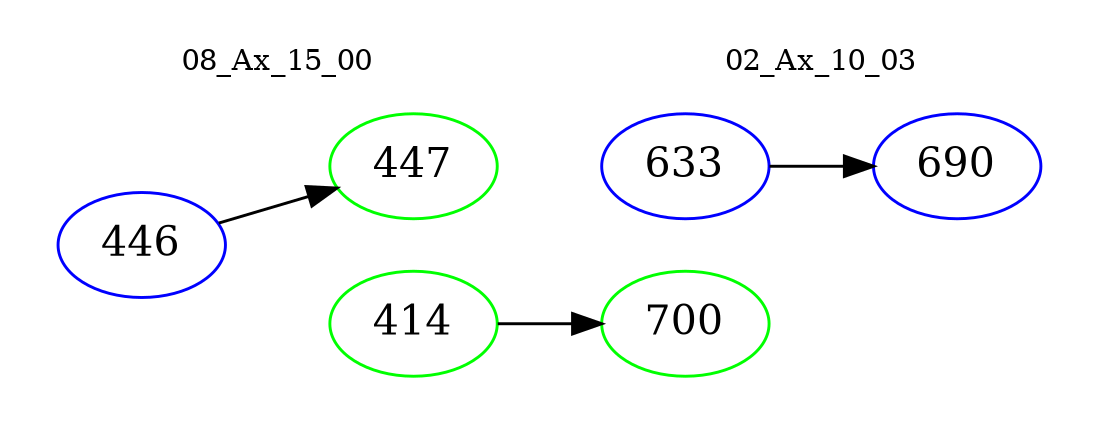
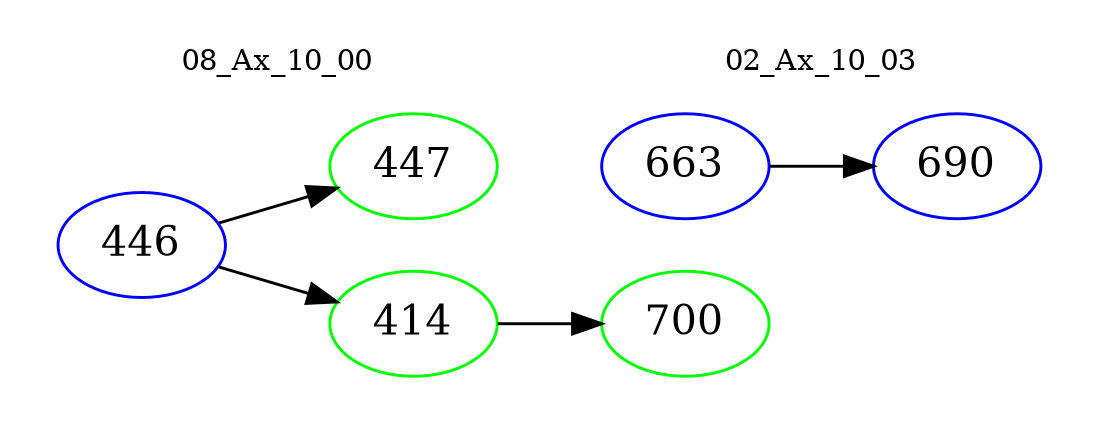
cluster "08_Ax_15_00": label "08_Ax_15_00" -> "08_Ax_10_00"
node "633": label "633" -> "663"
edge "446" -> "414": added
